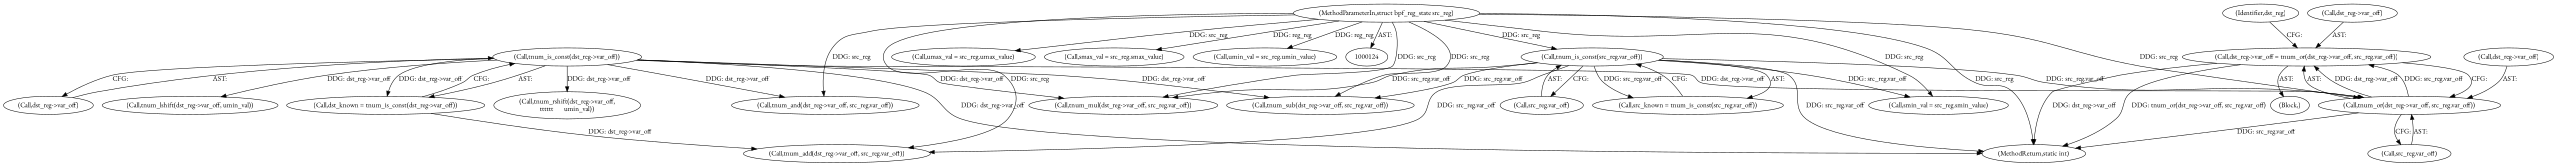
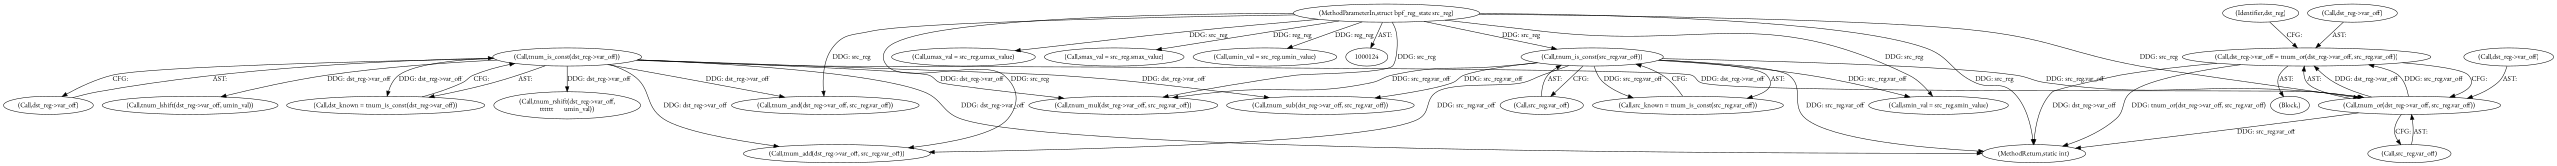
edge "(MethodParameterIn,struct bpf_reg_state src_reg)" -> "(Call,tnum_sub(dst_reg->var_off, src_reg.var_off))": removed, label "DDG: src_reg"
edge "(Call,dst_known = tnum_is_const(dst_reg->var_off))" -> "(Call,tnum_add(dst_reg->var_off, src_reg.var_off))": now "(Call,tnum_is_const(dst_reg->var_off))" -> "(Call,tnum_add(dst_reg->var_off, src_reg.var_off))"
